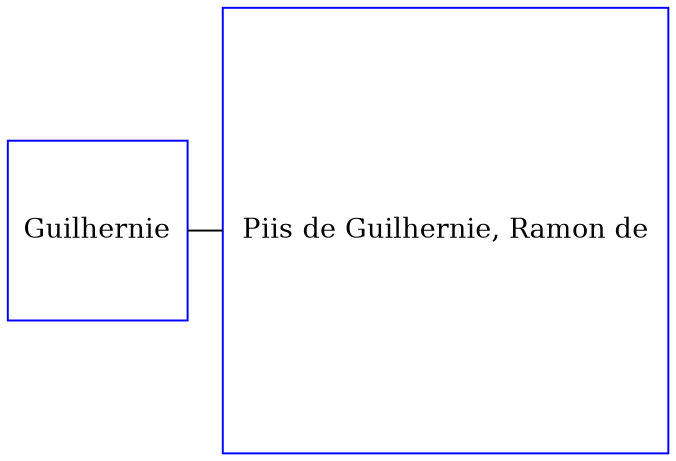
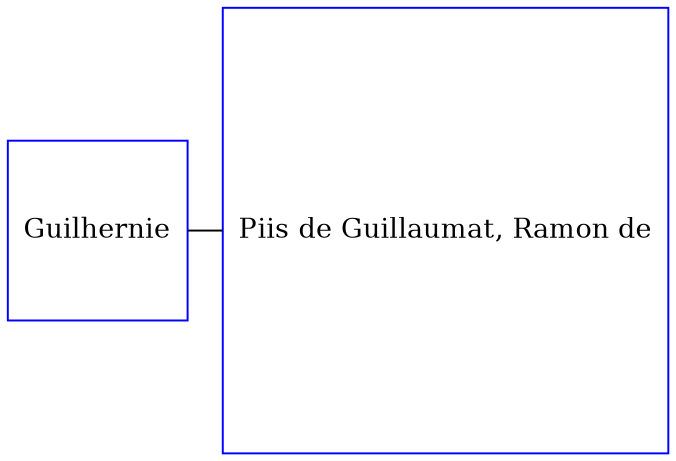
node "Piis de Guilhernie, Ramon de": label "Piis de Guilhernie, Ramon de" -> "Piis de Guillaumat, Ramon de"
